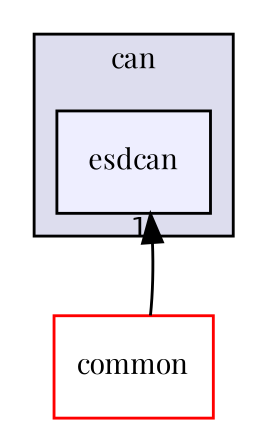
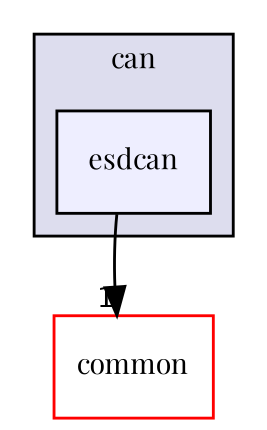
edge "common" -> "esdcan": reversed
